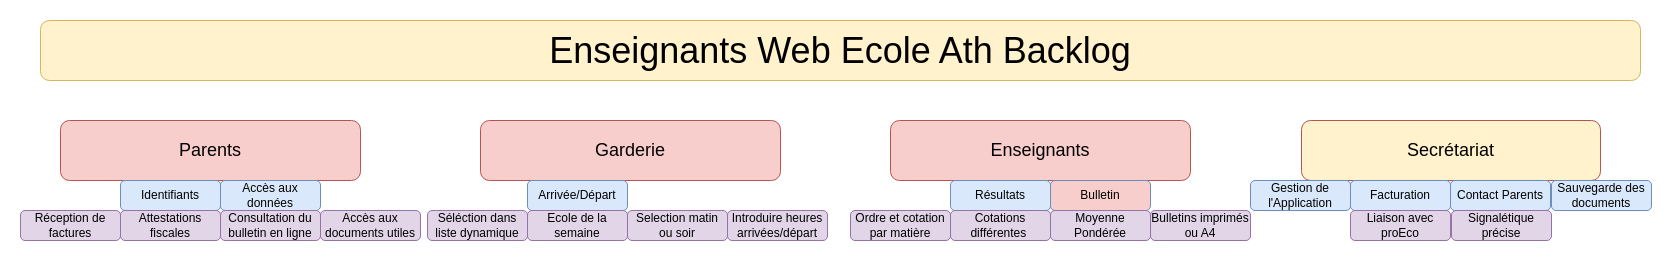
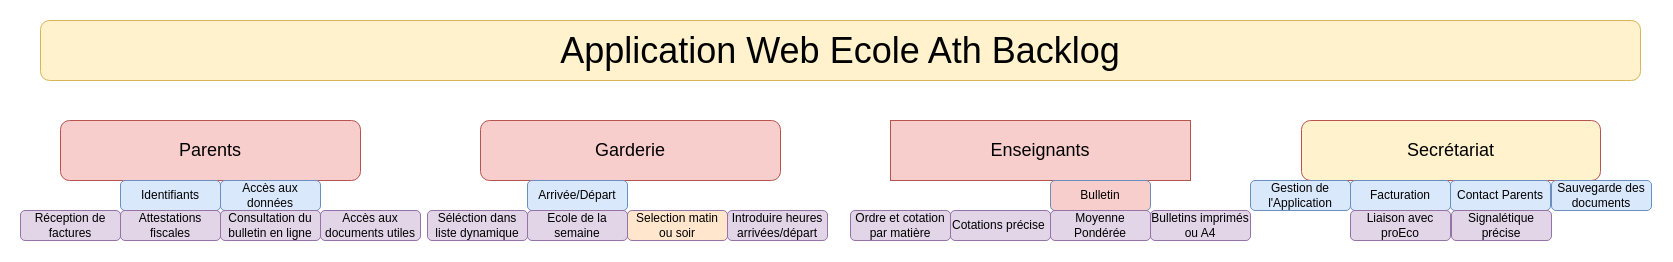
node "Enseignants Web Ecole Ath Backlog": label "Enseignants Web Ecole Ath Backlog" -> "Application Web Ecole Ath Backlog"
node "Enseignants": shape rounded rectangle -> rectangle
node "Résultats": removed
node "Selection matin ou soir": fillcolor #e1d5e7 -> #ffe6cc
node "Cotations différentes": label "Cotations différentes" -> "Cotations précise"
